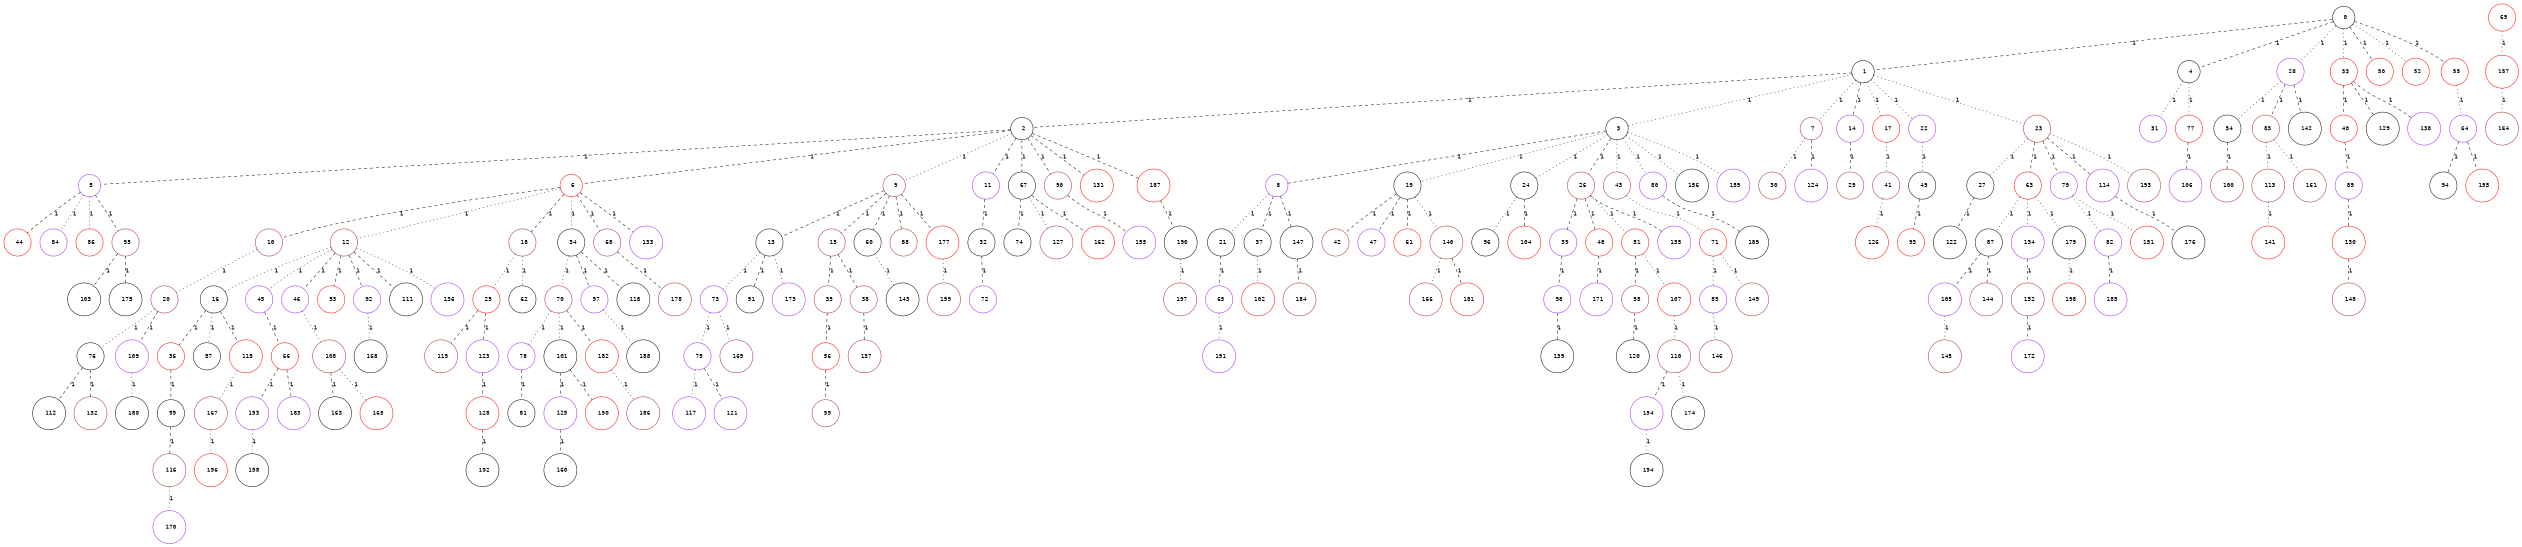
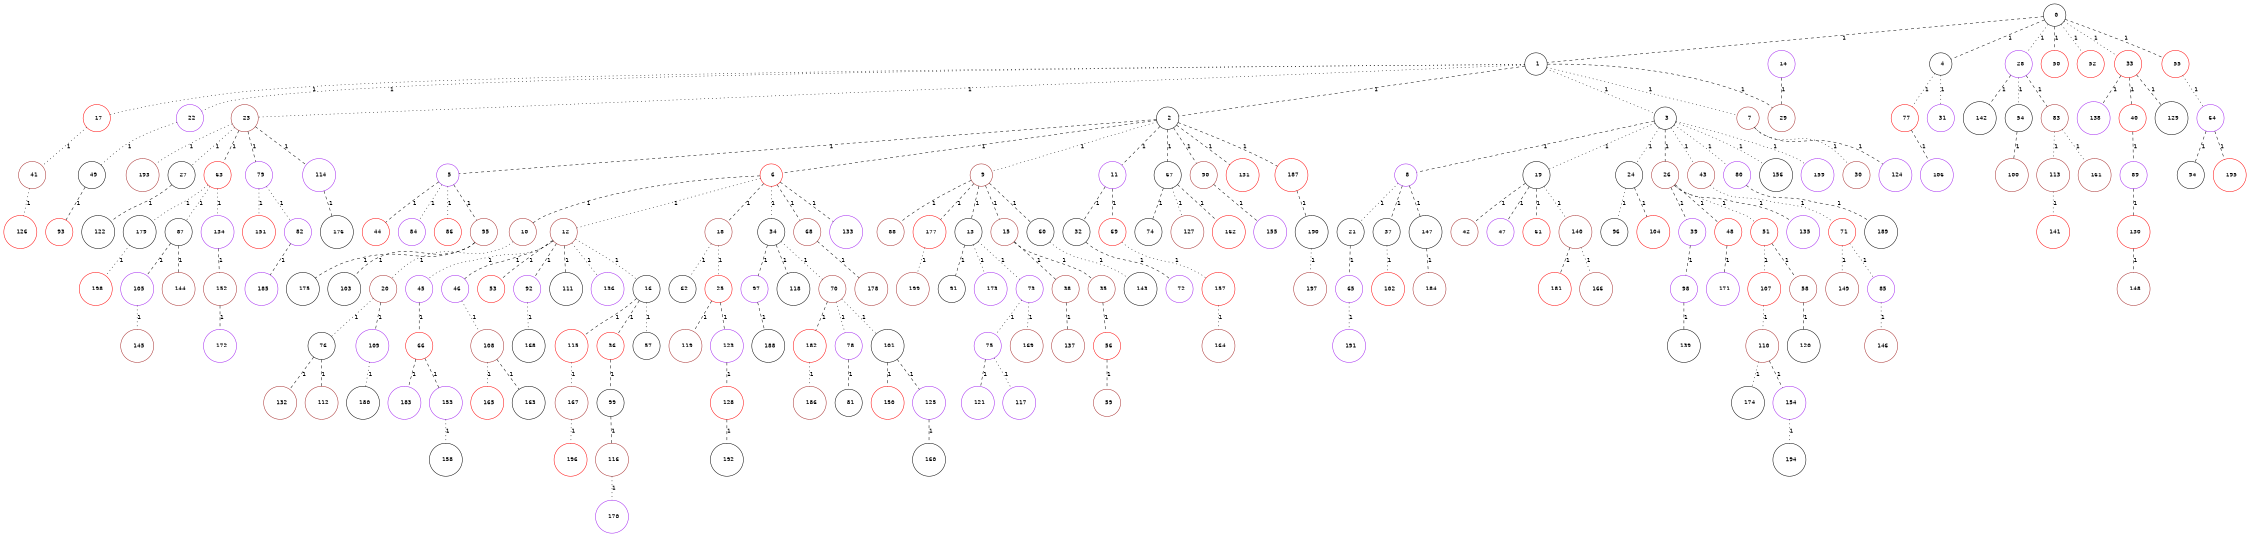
edge "1" -- "14": now "1" -- "29"
edge "11" -- "69": added, label "1"
edge "97" -- "188": style dotted -> dashed
node "112": color black -> brown
